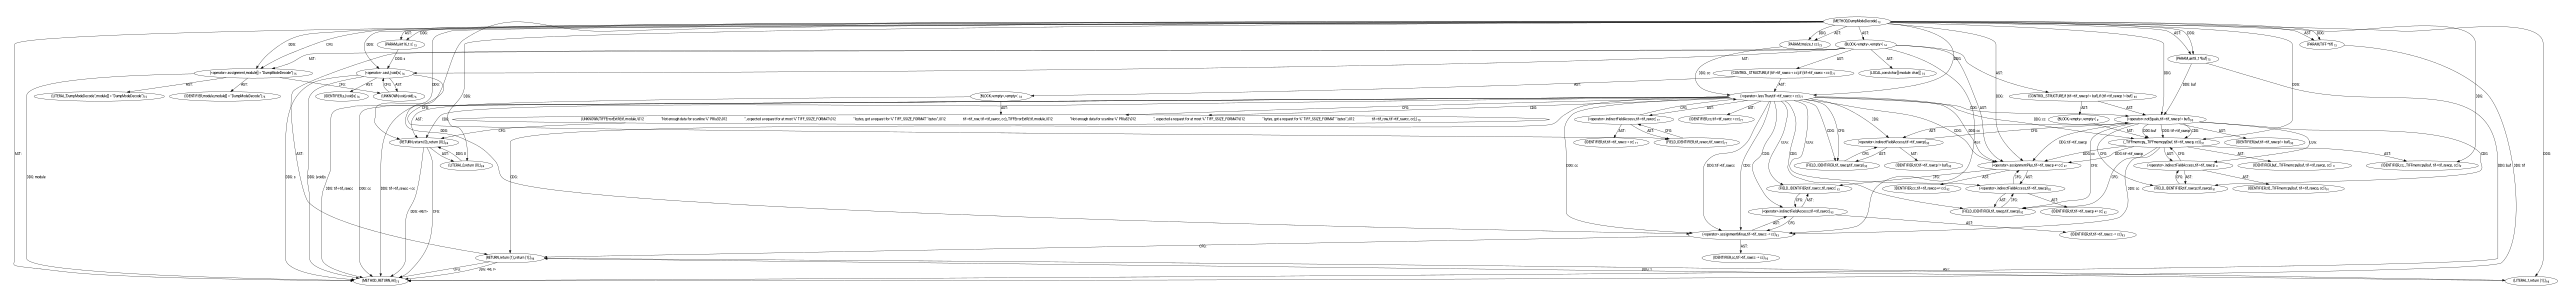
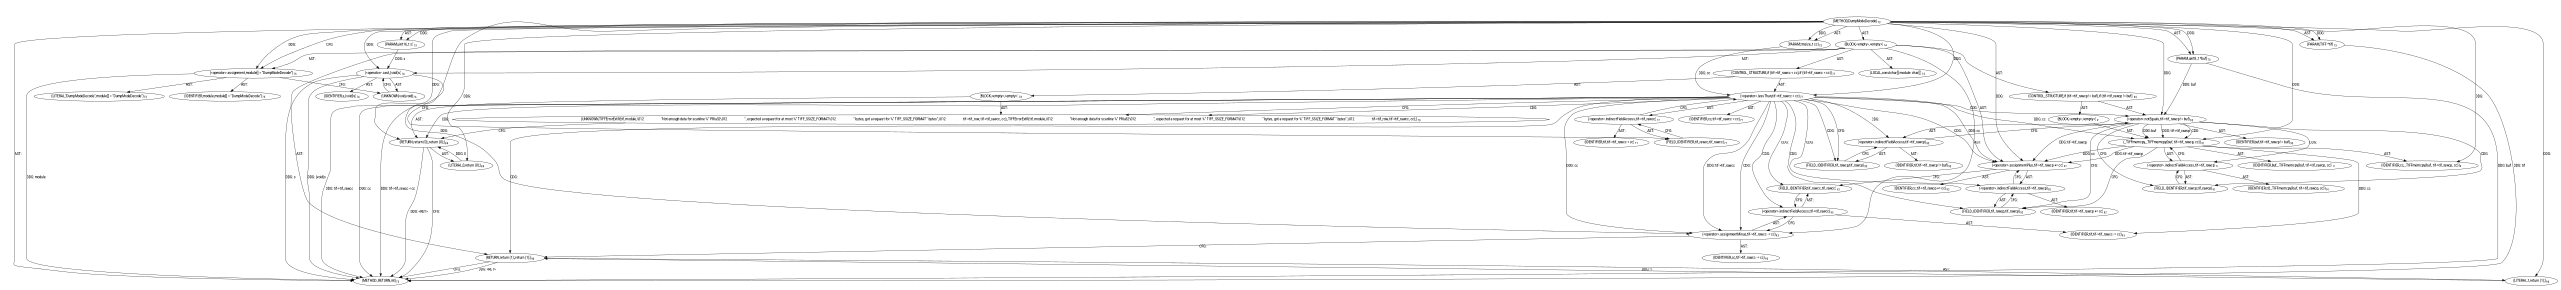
edge "(_TIFFmemcpy,_TIFFmemcpy(buf, tif->tif_rawcp, cc))" -> "(<operator>.assignmentMinus,tif->tif_rawcc -= cc)": now "(_TIFFmemcpy,_TIFFmemcpy(buf, tif->tif_rawcp, cc))" -> "(IDENTIFIER,tif,tif->tif_rawcc -= cc)"
